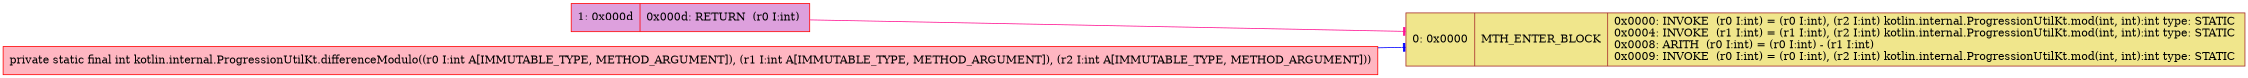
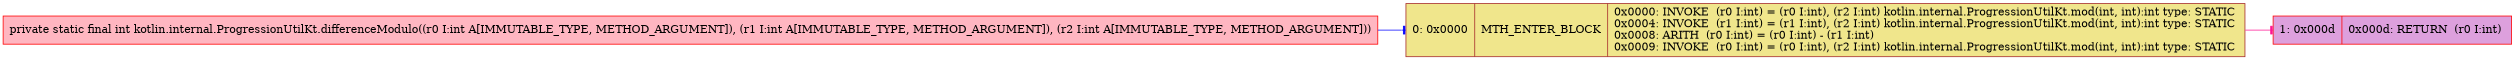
edge "1: 0x000d" -> "0: 0x0000": reversed
